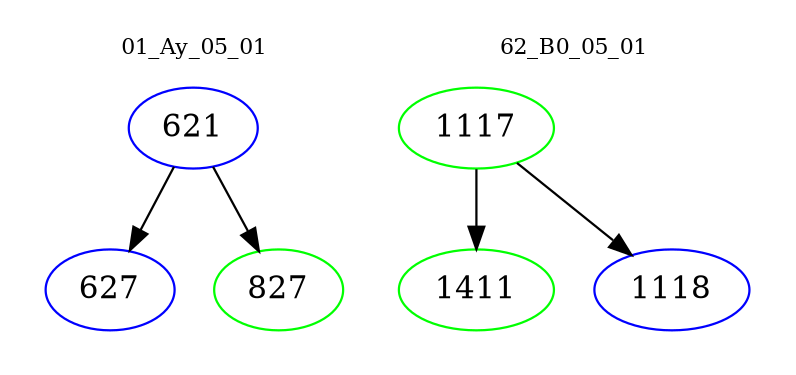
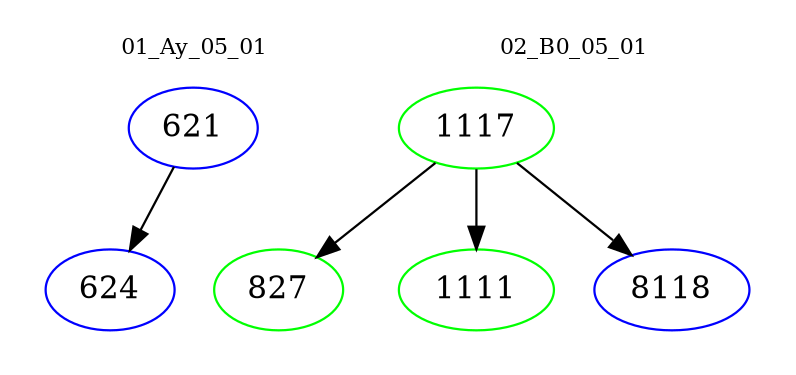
cluster "62_B0_05_01": label "62_B0_05_01" -> "02_B0_05_01"
edge "621" -> "827": now "1117" -> "827"
node "627": label "627" -> "624"
node "1411": label "1411" -> "1111"
node "1118": label "1118" -> "8118"
